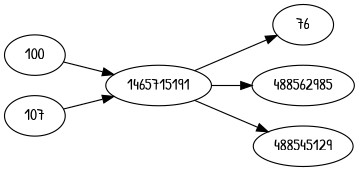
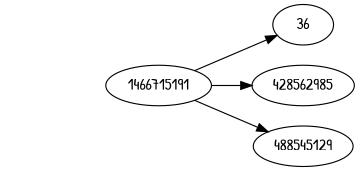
node "76": label "76" -> "36"
node "100": removed
node "1465715191": label "1465715191" -> "1466715191"
node "488562985": label "488562985" -> "428562985"
node "107": removed
